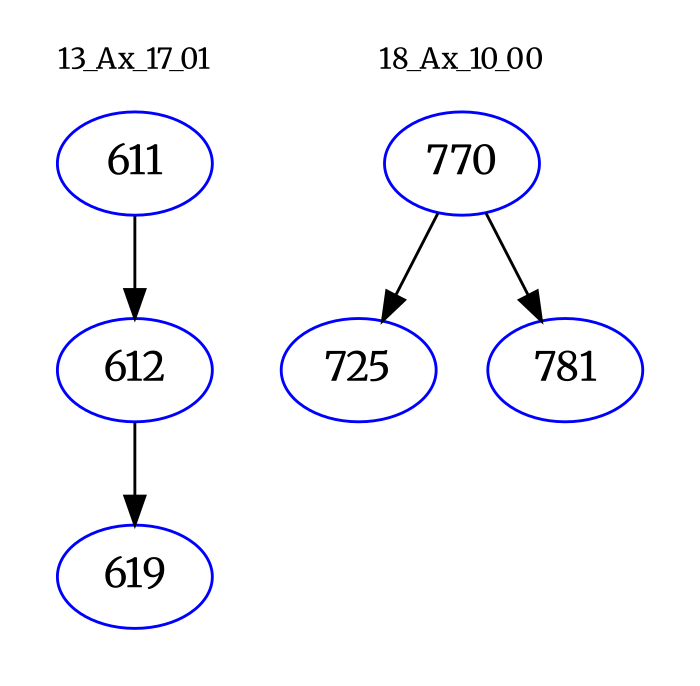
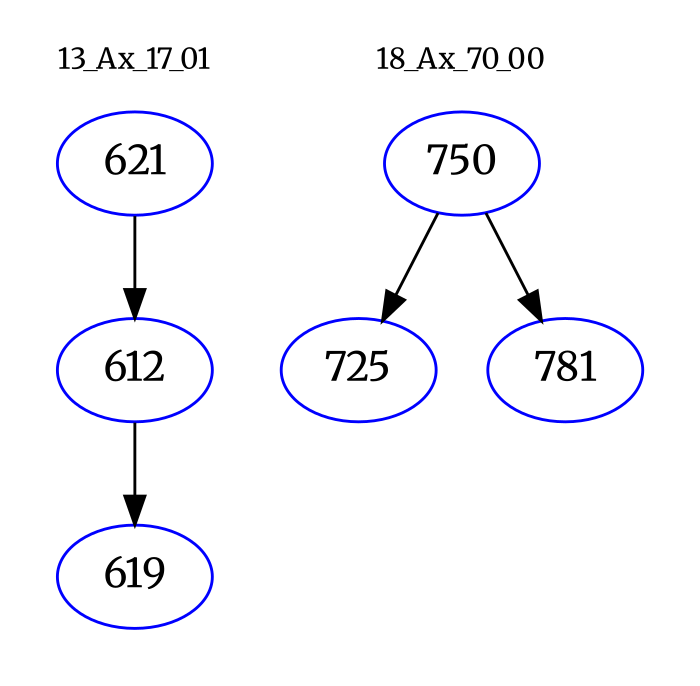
cluster "18_Ax_10_00": label "18_Ax_10_00" -> "18_Ax_70_00"
node "611": label "611" -> "621"
node "770": label "770" -> "750"
